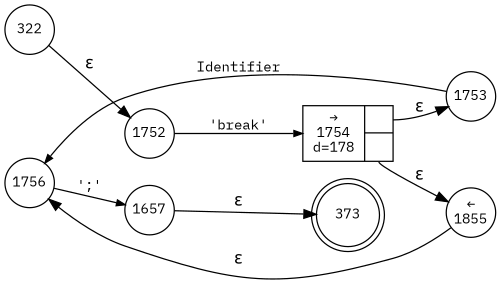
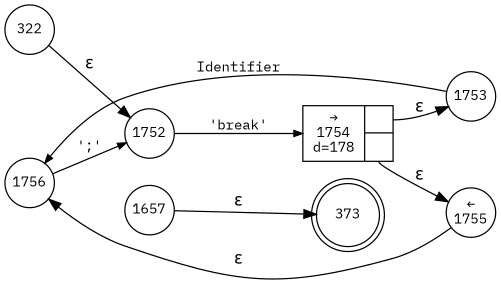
edge "1756" -> "1657": now "1756" -> "1752"
node "← 1855": label "← 1855" -> "← 1755"
